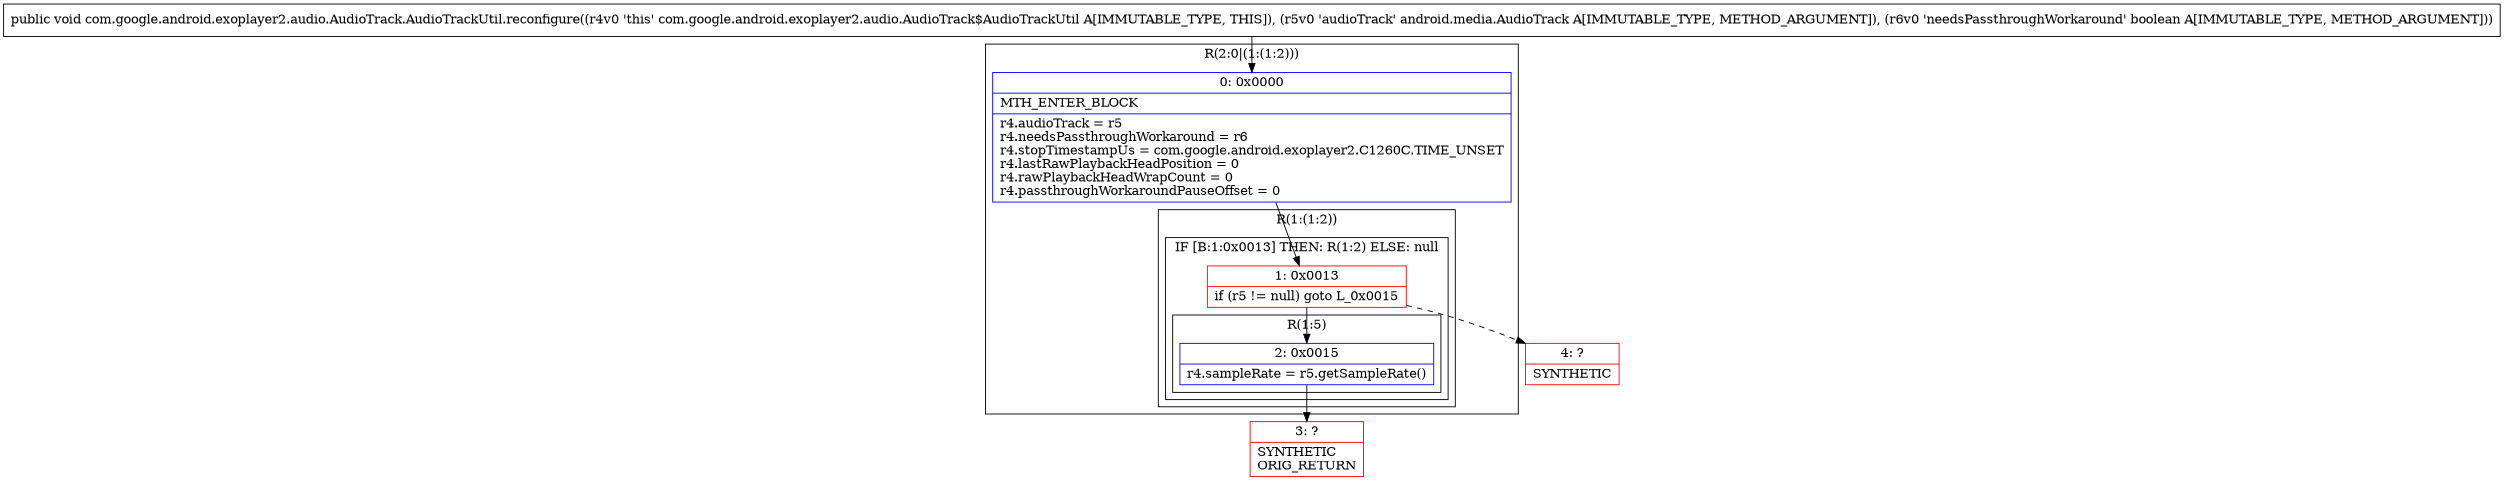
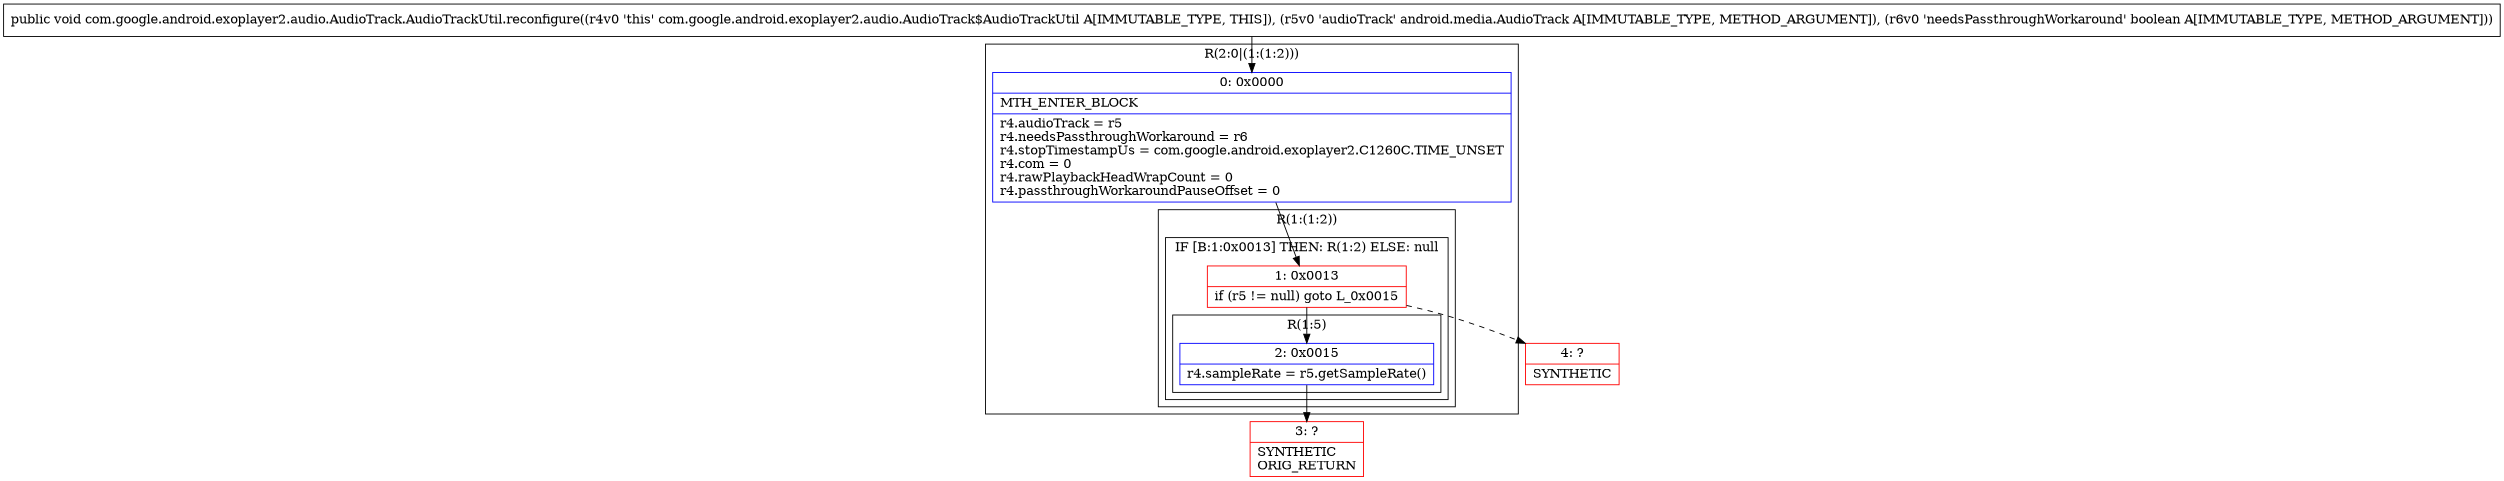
node "0: 0x0000": text "r4.lastRawPlaybackHeadPosition = 0" -> "r4.com = 0"
